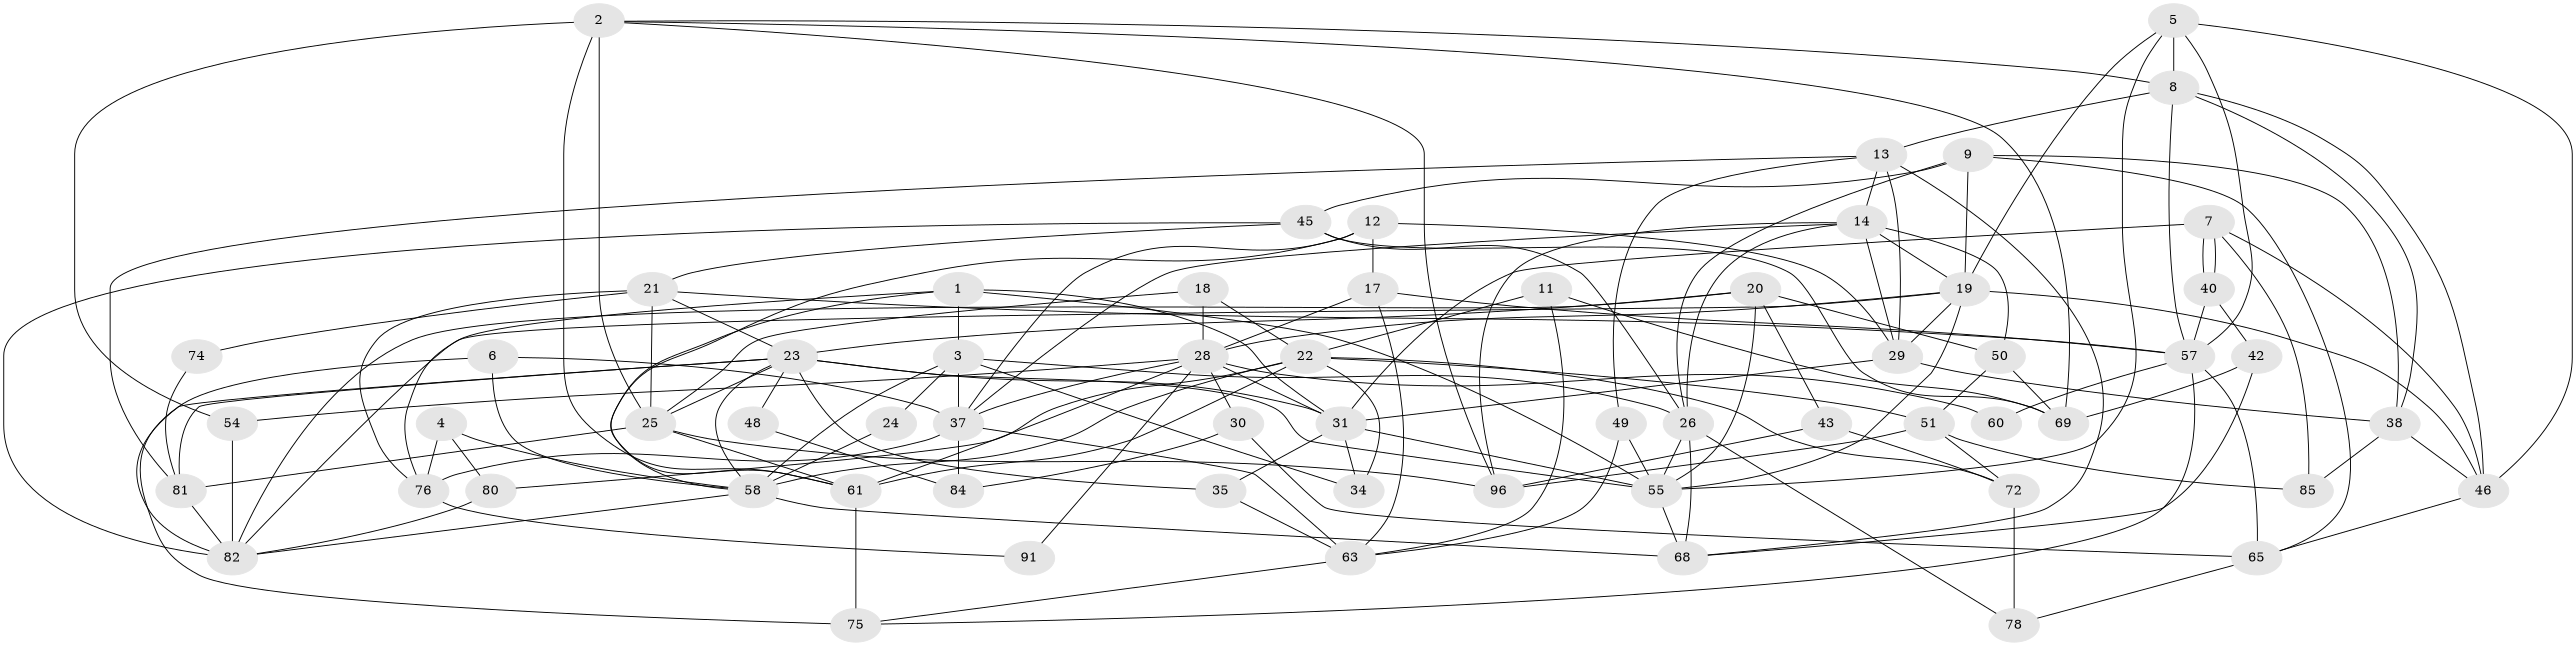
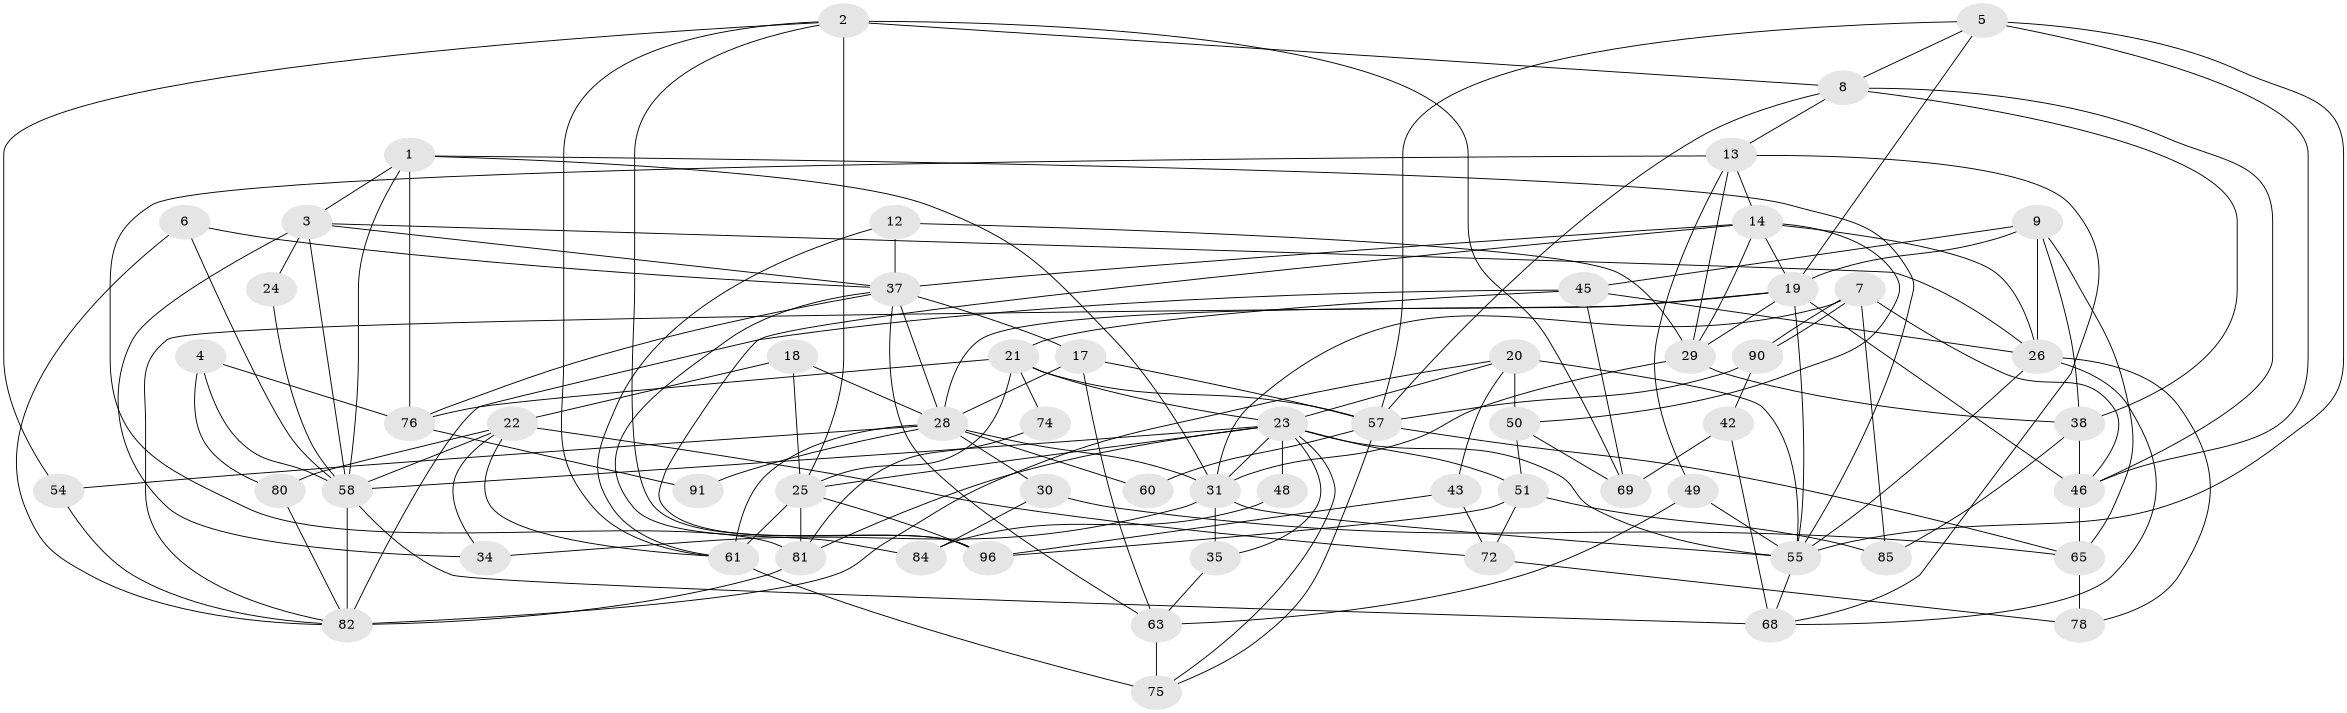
edge "12" -- "17": now "37" -- "17"
node "11": removed
node "40": label "40" -> "90"
edge "22" -- "51": now "23" -- "51"
